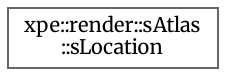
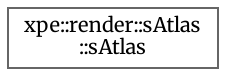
node "xpe::render::sAtlas ::sLocation": label "xpe::render::sAtlas ::sLocation" -> "xpe::render::sAtlas ::sAtlas"
